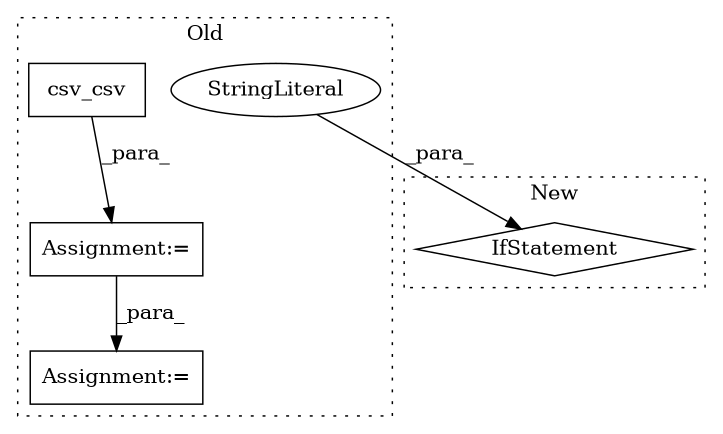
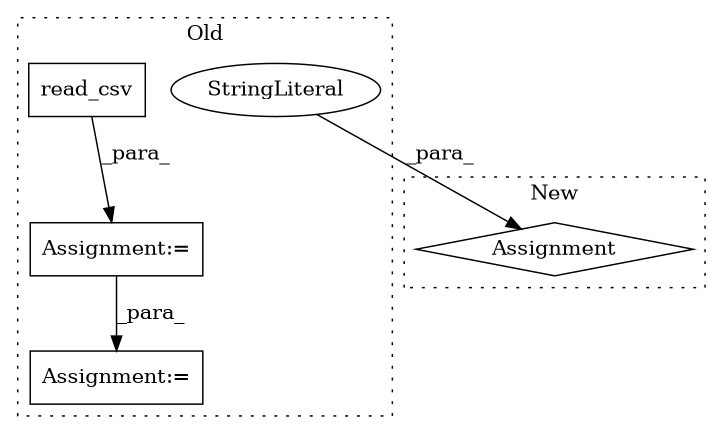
node "csv_csv": label "csv_csv" -> "read_csv"
node "IfStatement": label "IfStatement" -> "Assignment"
